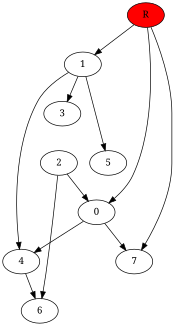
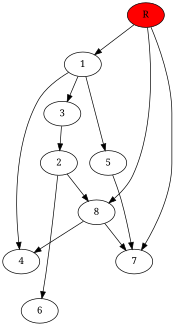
edge "3" -> "2": added
edge "5" -> "7": added
node "0": label "0" -> "8"
edge "4" -> "6": removed
